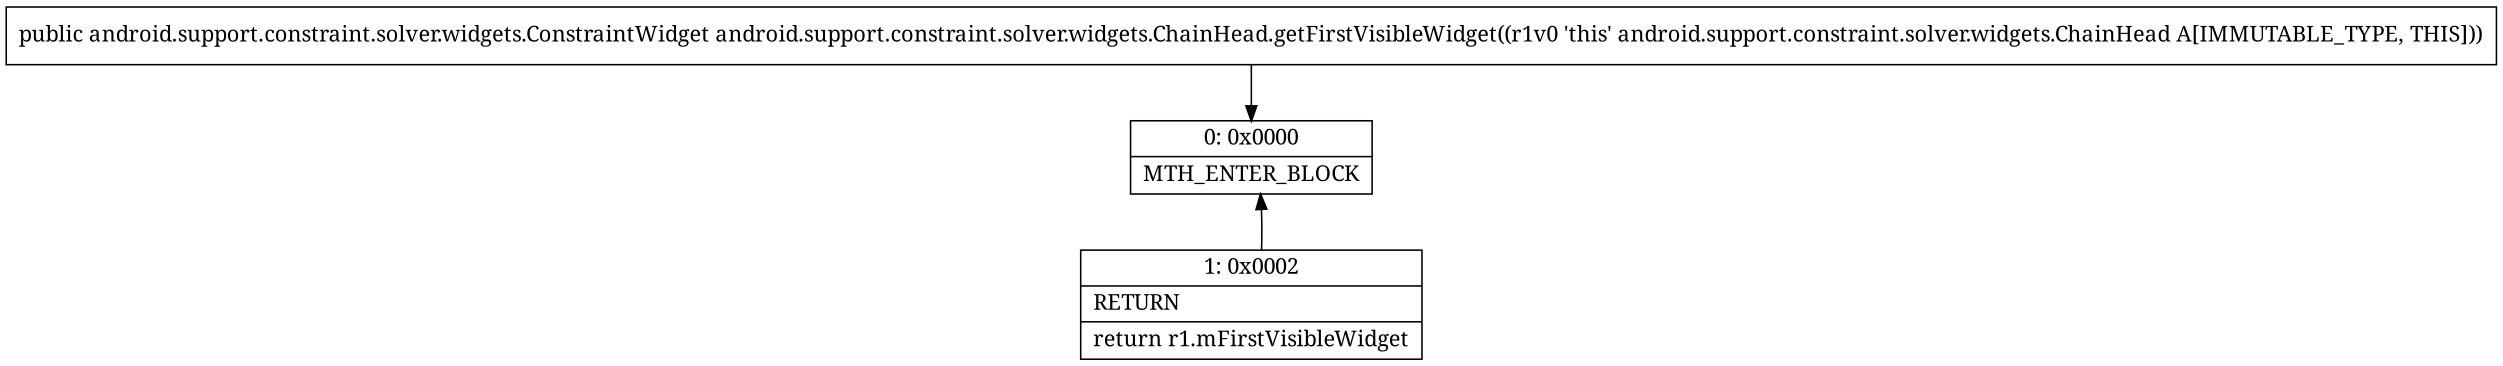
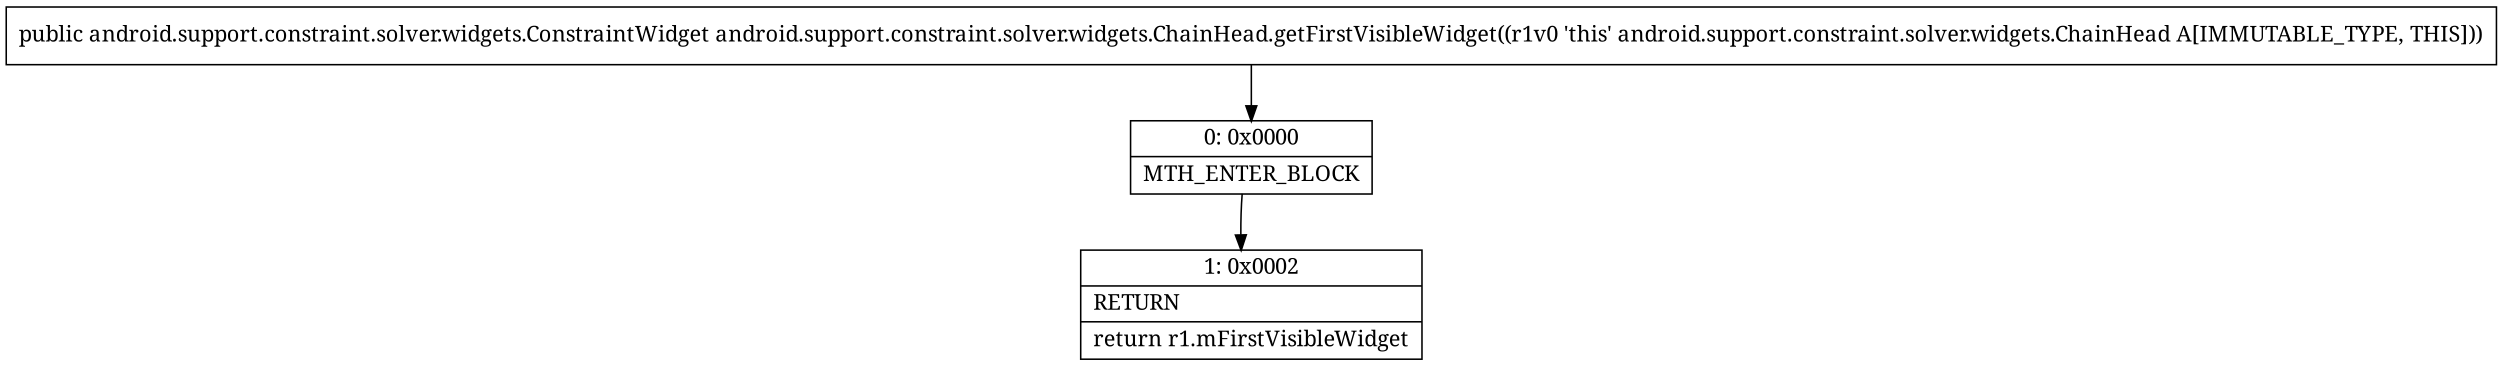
edge "1: 0x0002" -> "0: 0x0000": reversed
